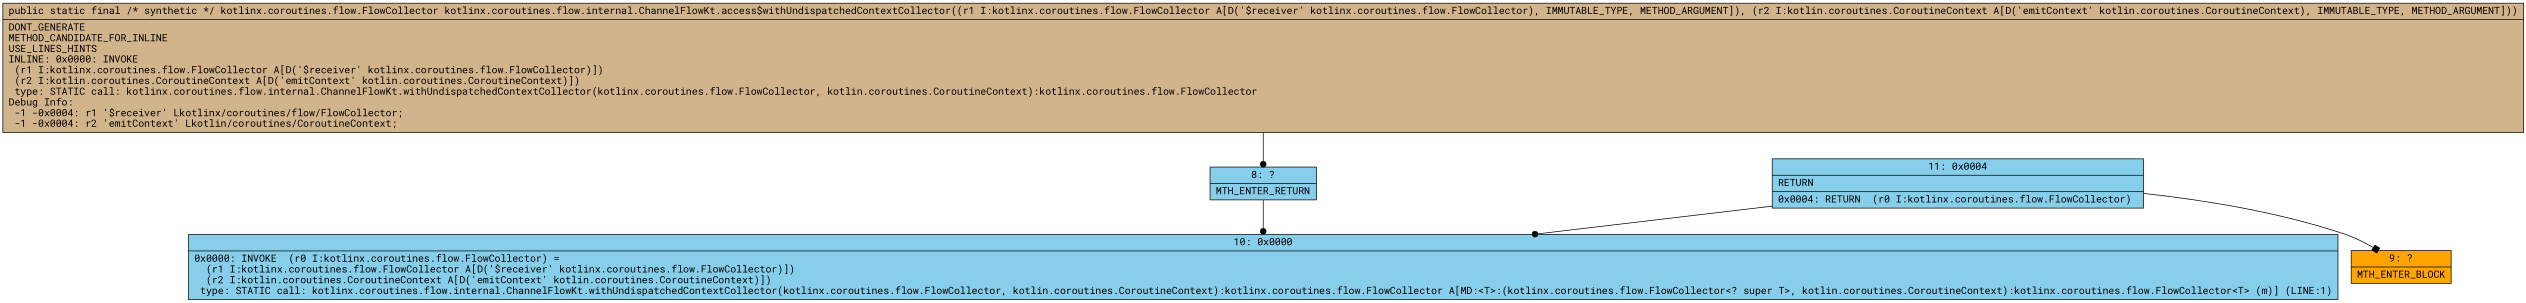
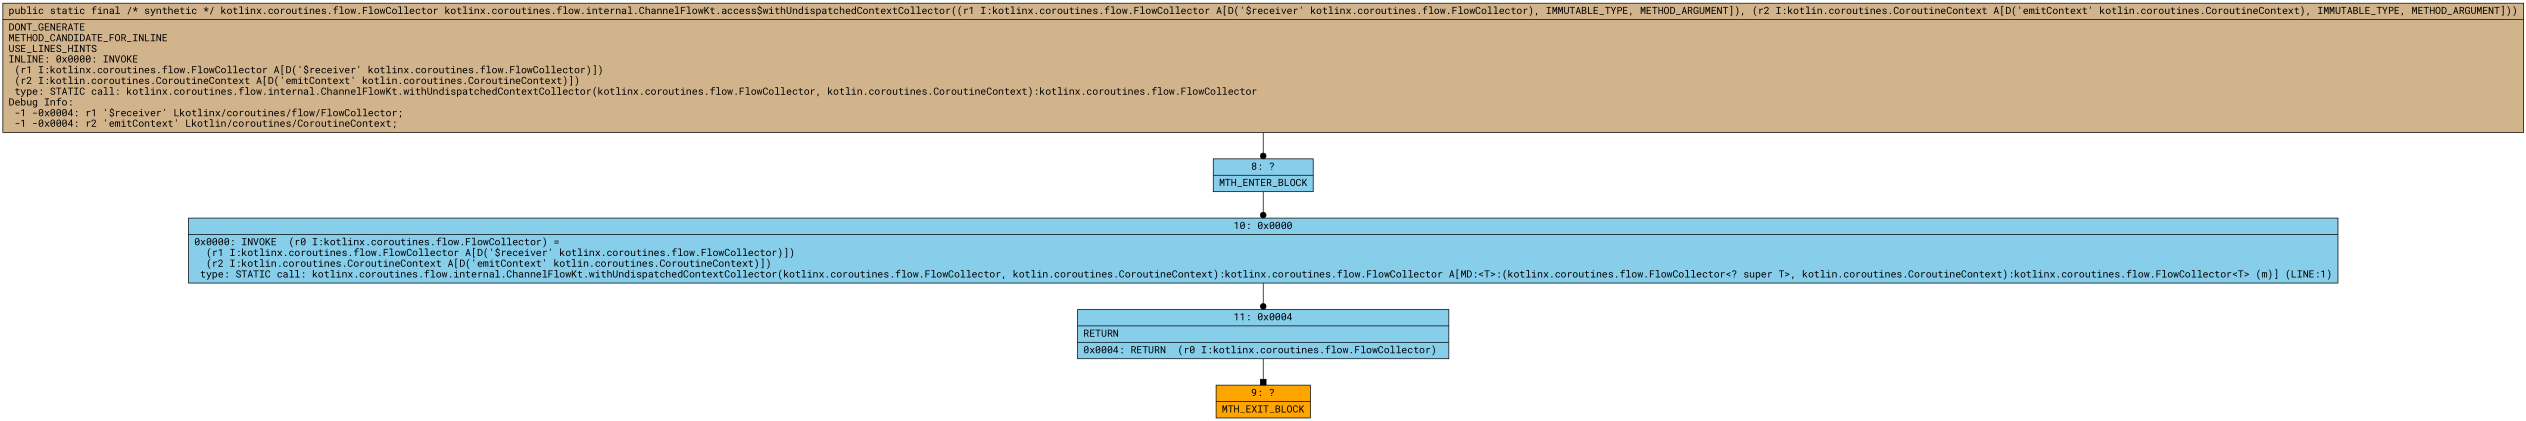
node "8: ?": text "MTH_ENTER_RETURN" -> "MTH_ENTER_BLOCK"
edge "11: 0x0004" -> "10: 0x0000": reversed
node "9: ?": text "MTH_ENTER_BLOCK" -> "MTH_EXIT_BLOCK"
